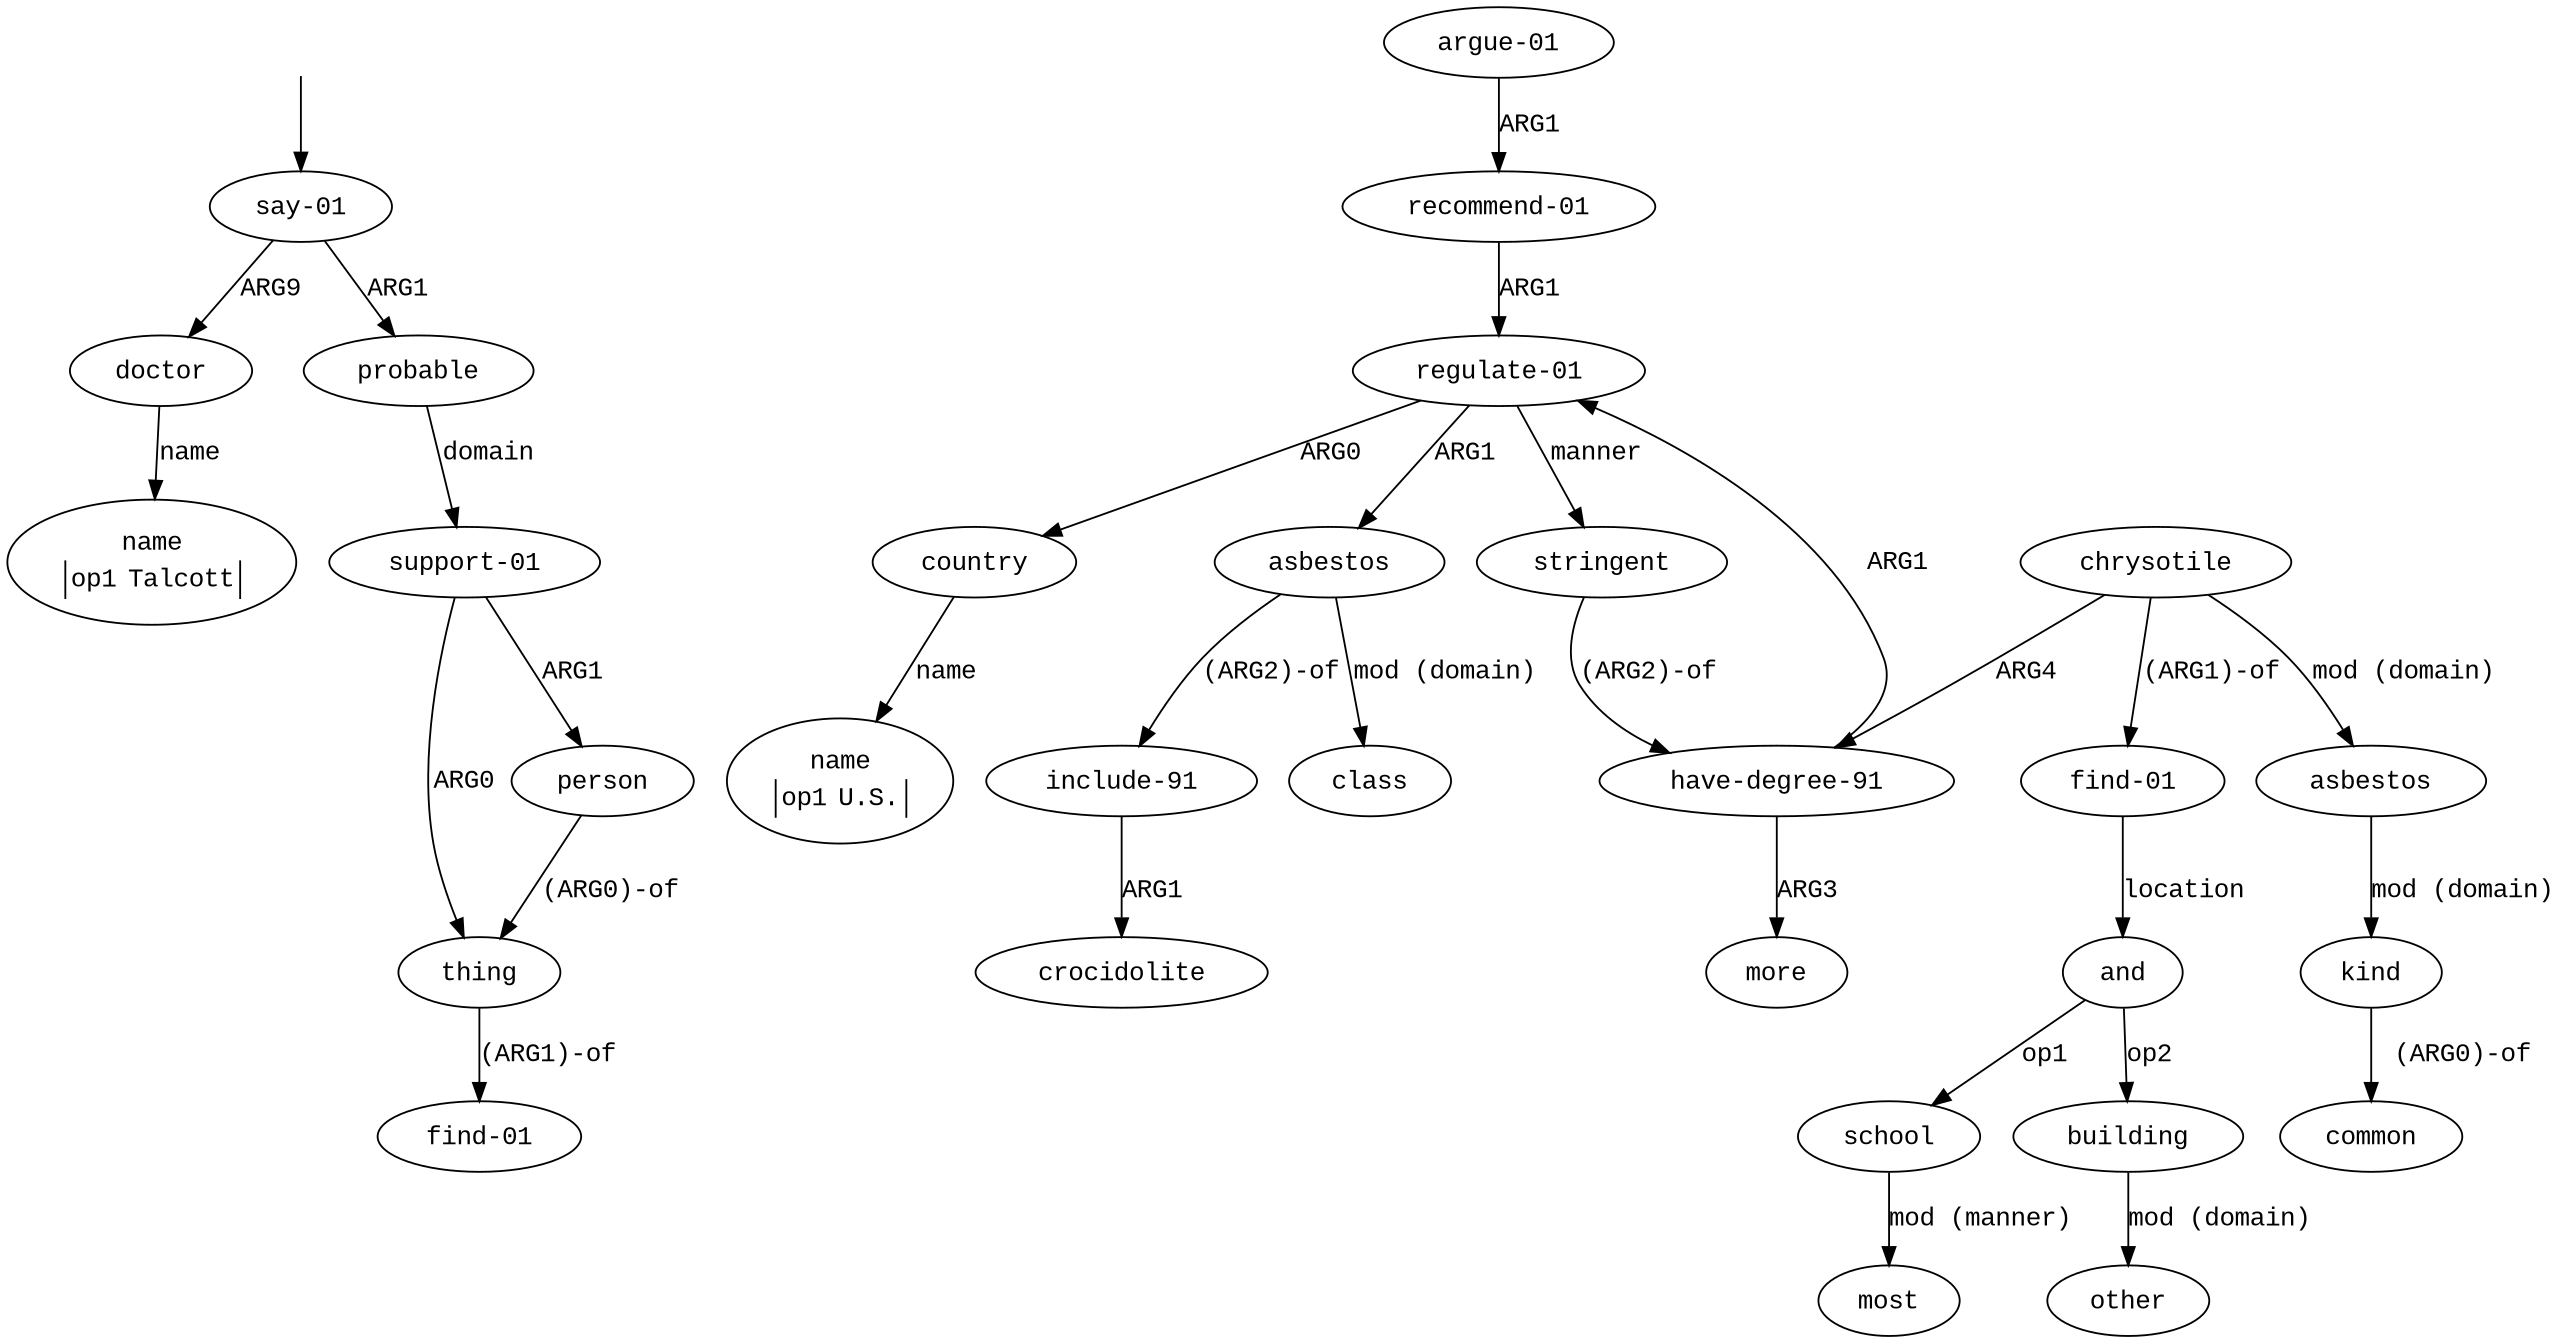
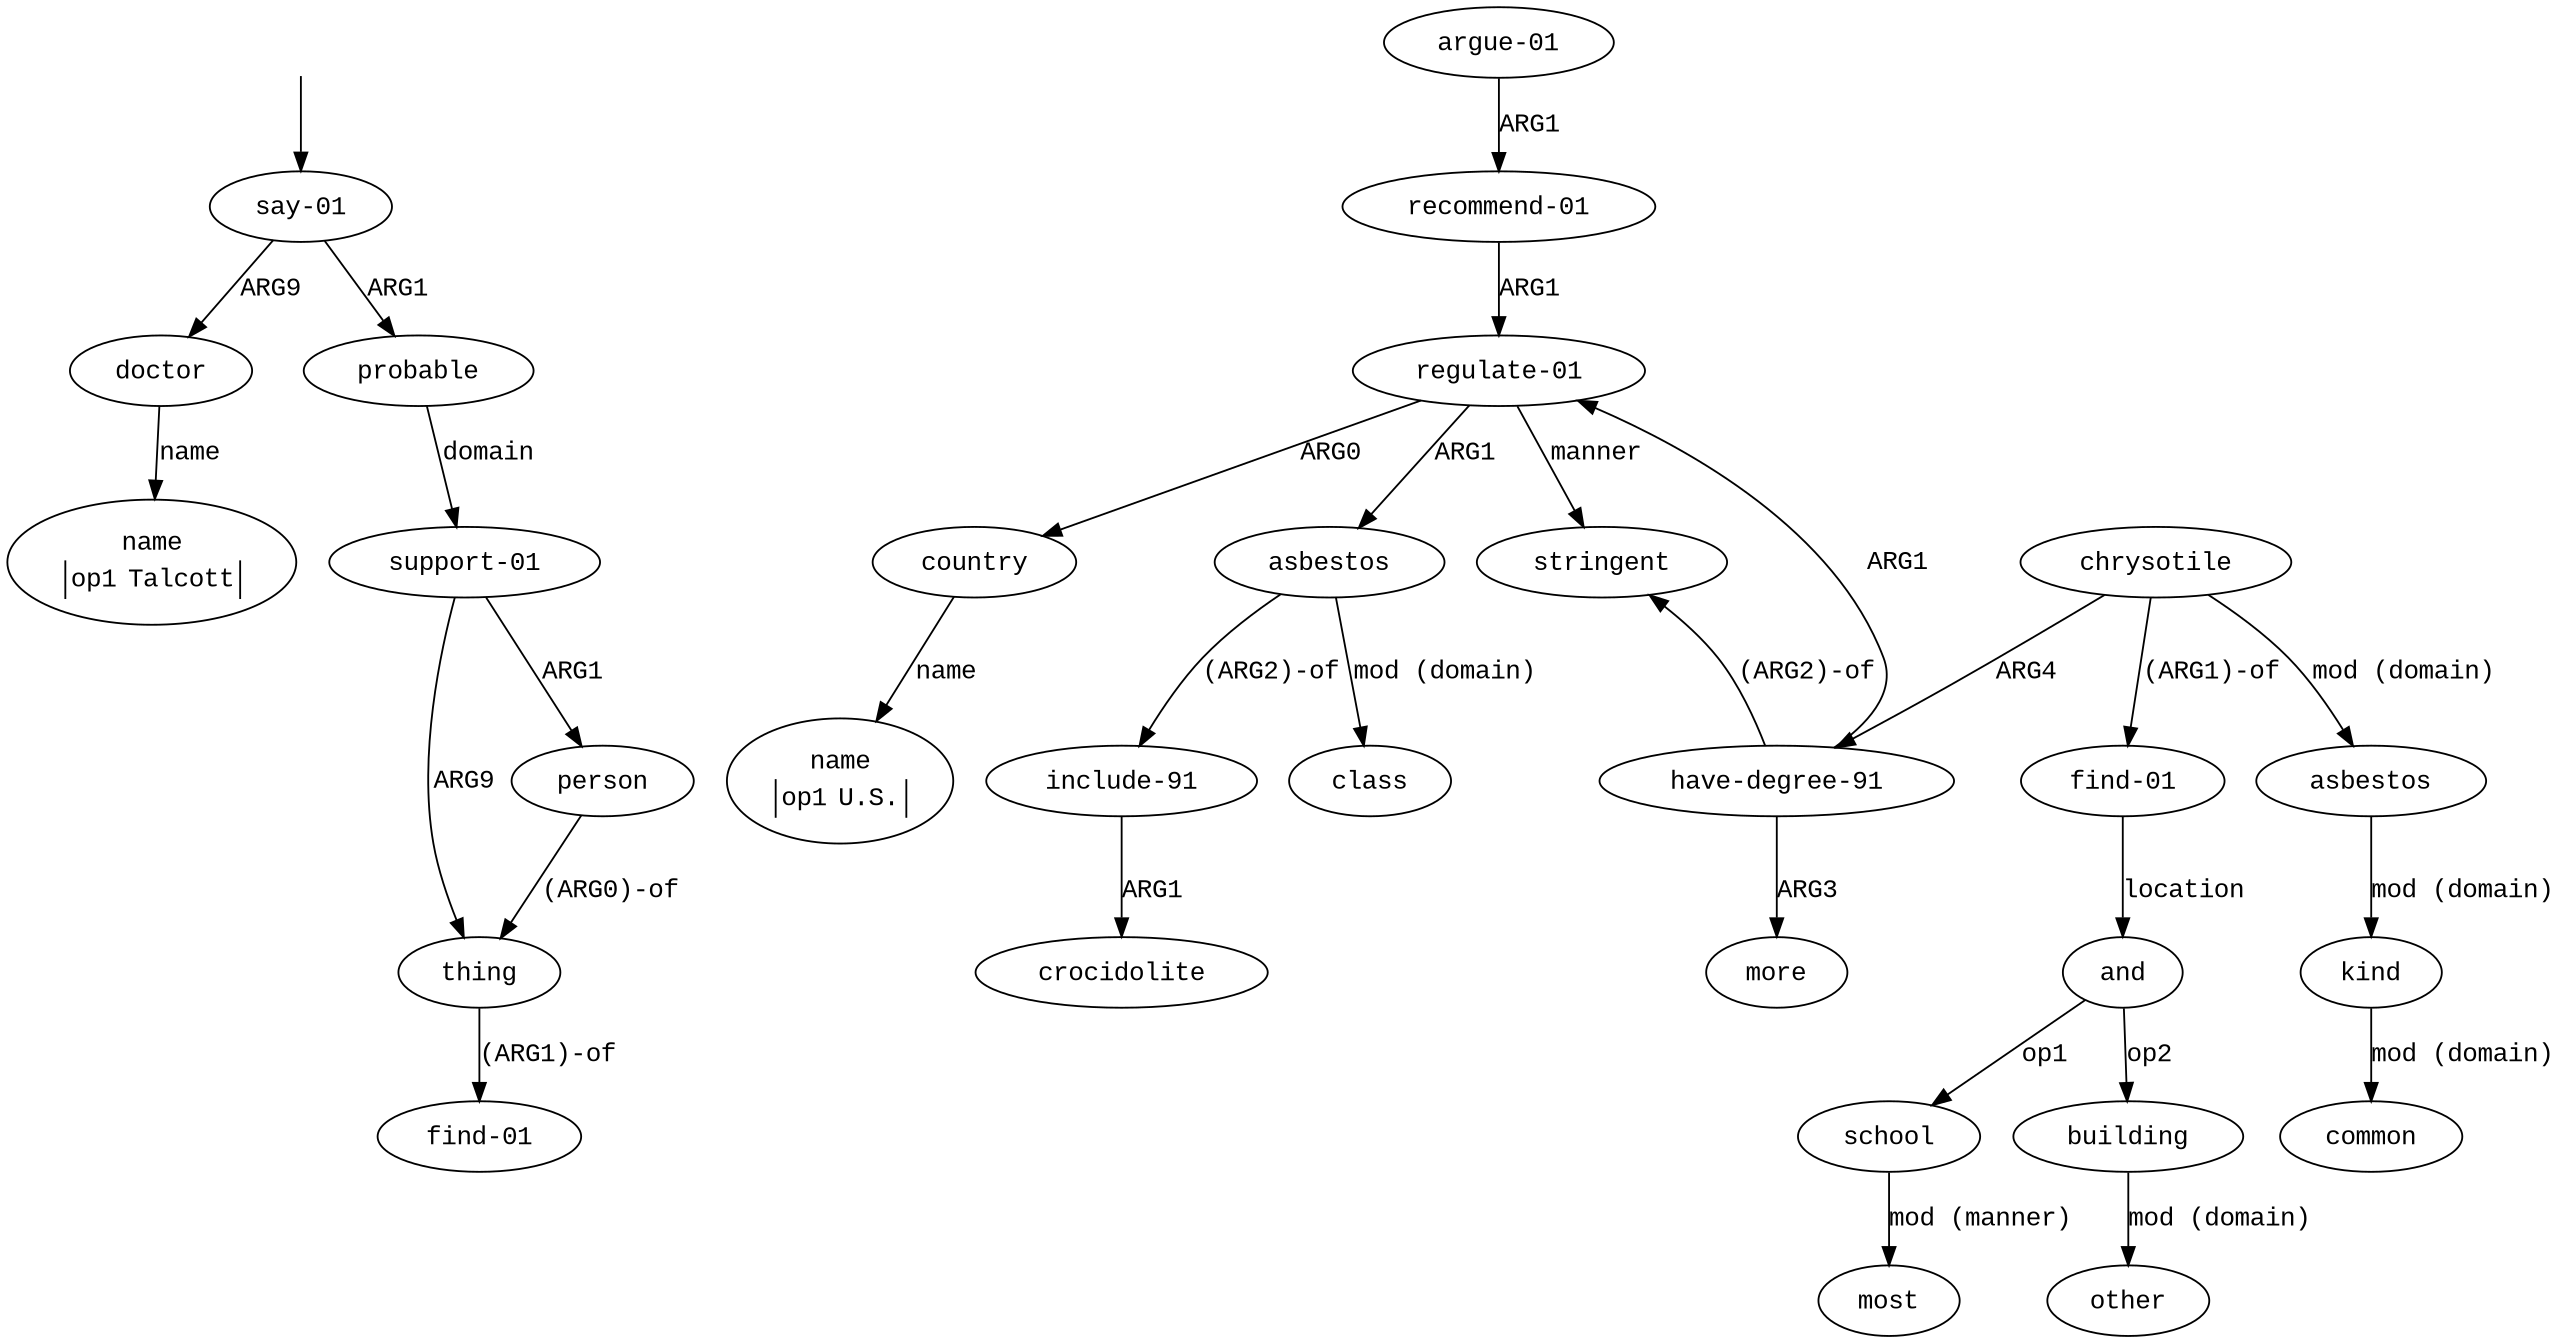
edge "stringent" -> "have-degree-91": reversed
edge "support-01" -> "thing": label "ARG0" -> "ARG9"
edge "kind" -> "common": label "(ARG0)-of" -> "mod (domain)"
